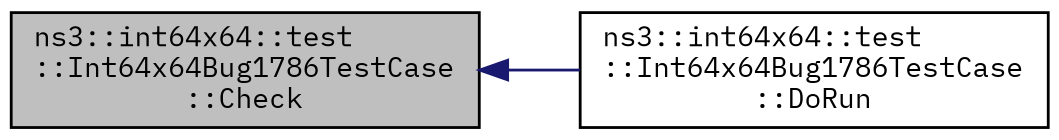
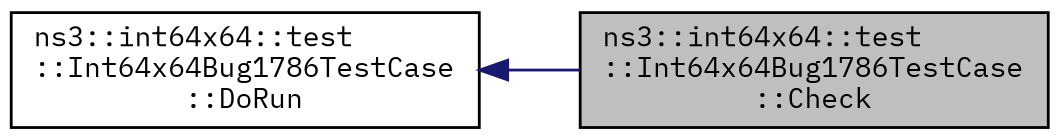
edge "ns3::int64x64::test ::Int64x64Bug1786TestCase ::DoRun" -> "ns3::int64x64::test ::Int64x64Bug1786TestCase ::Check": reversed
